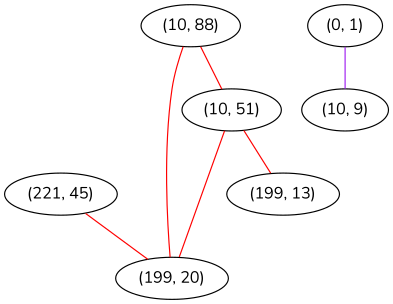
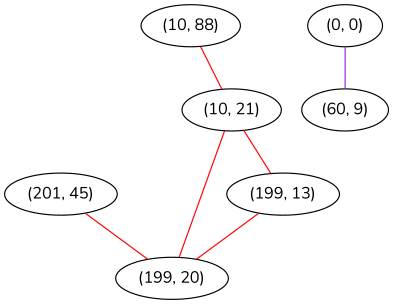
node "(0, 1)": label "(0, 1)" -> "(0, 0)"
node "(10, 51)": label "(10, 51)" -> "(10, 21)"
node "(10, 9)": label "(10, 9)" -> "(60, 9)"
edge "(10, 88)" -- "(199, 20)": now "(199, 13)" -- "(199, 20)"
node "(221, 45)": label "(221, 45)" -> "(201, 45)"
